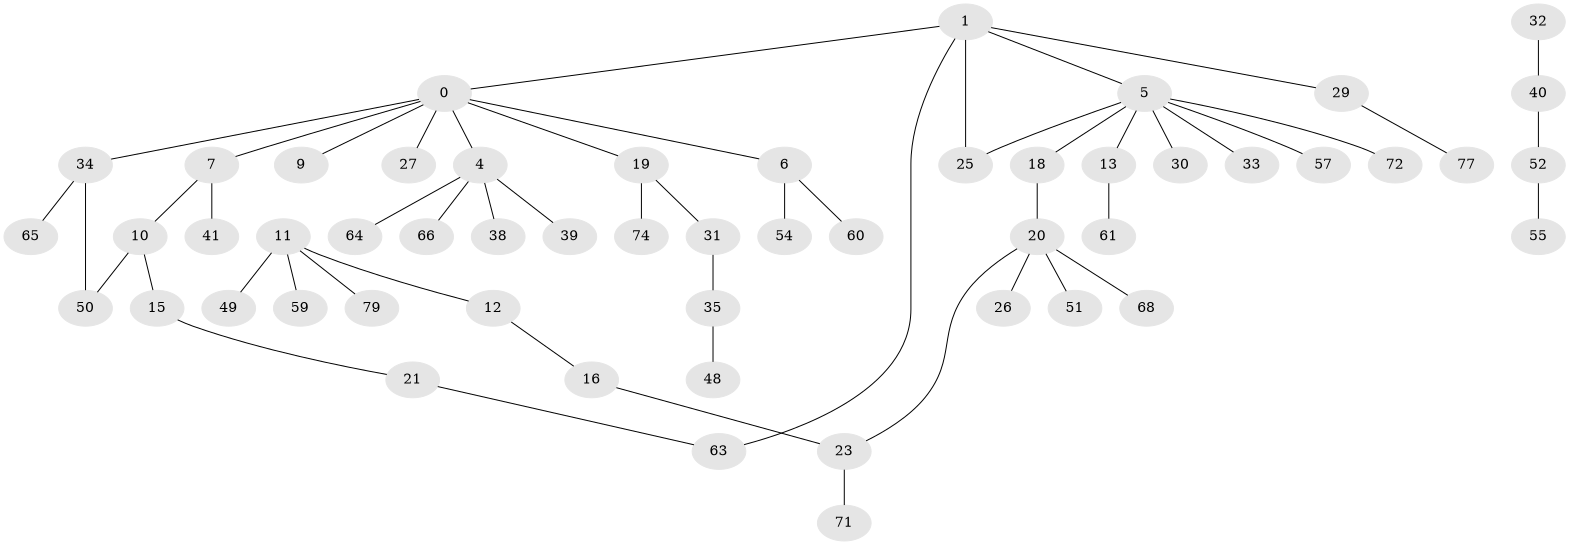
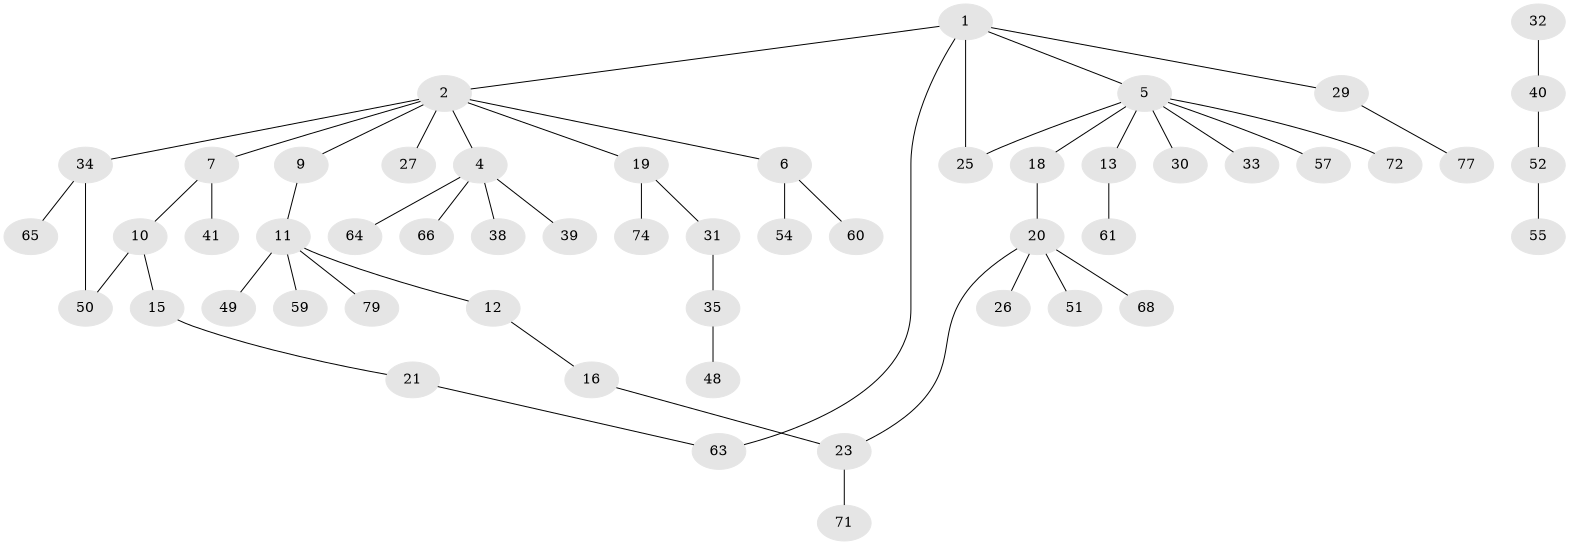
node "0": label "0" -> "2"
edge "9" -- "11": added
